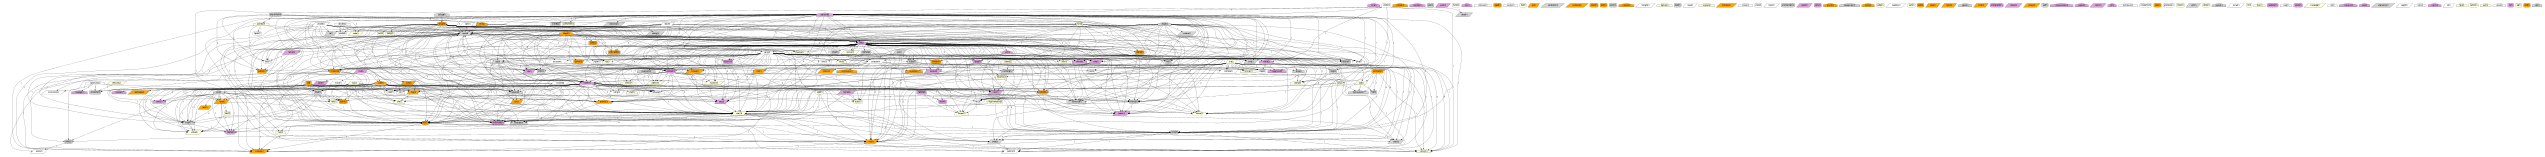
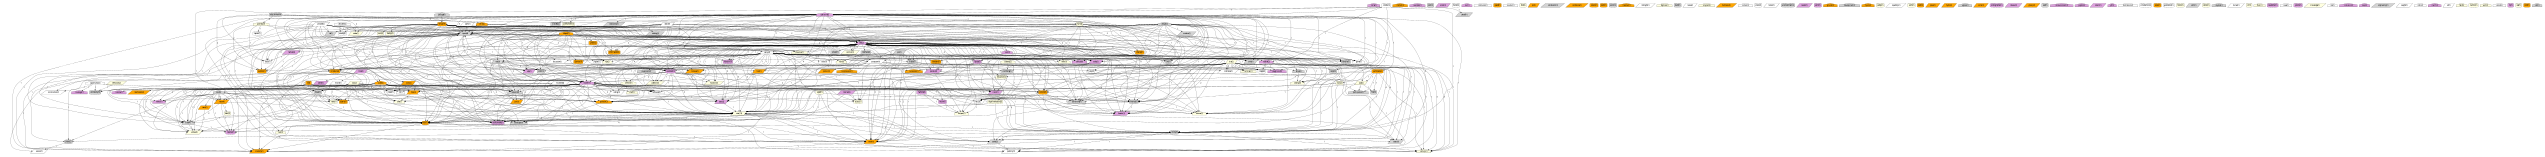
edge "moon(4)" -> "surface(3)": now "area(1)" -> "surface(3)"
